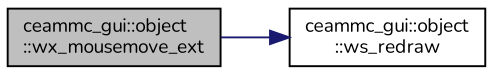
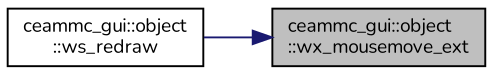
edge "ceammc_gui::object ::wx_mousemove_ext" -> "ceammc_gui::object ::ws_redraw": reversed
